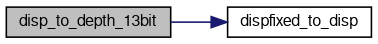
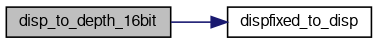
node "disp_to_depth_13bit": label "disp_to_depth_13bit" -> "disp_to_depth_16bit"
